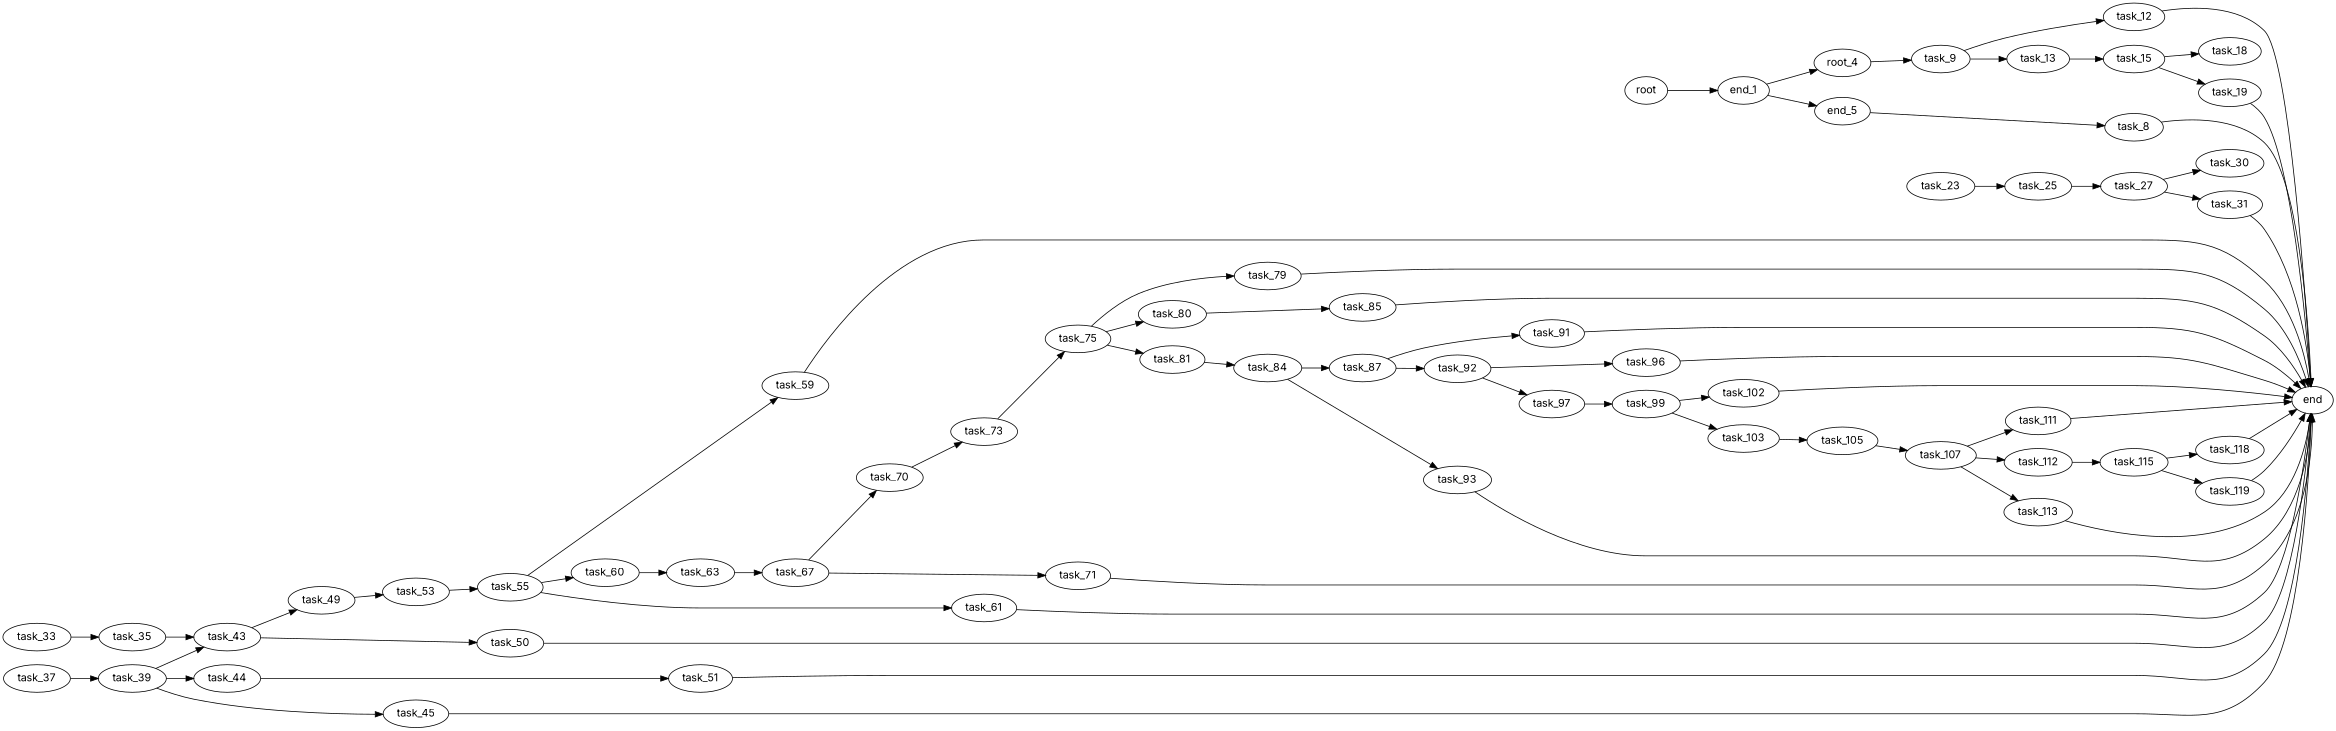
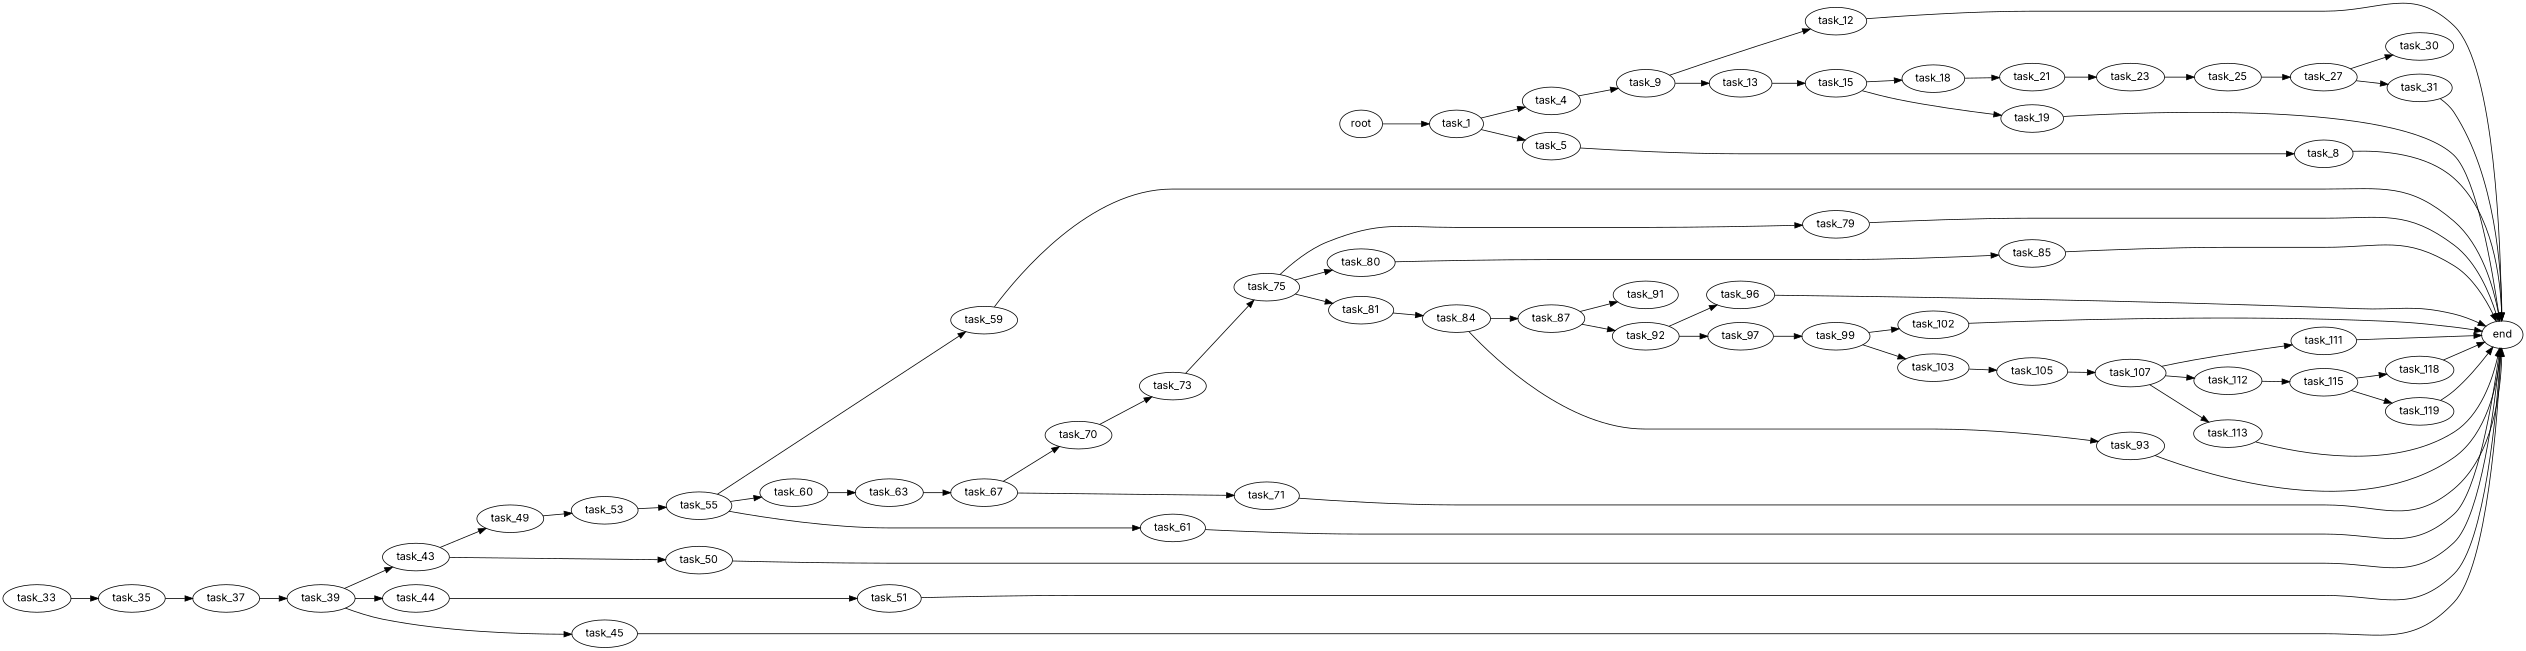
node "root_4": label "root_4" -> "task_4"
node "task_21": added
node "end_1": label "end_1" -> "task_1"
node "end_5": label "end_5" -> "task_5"
edge "task_91" -> "end": removed
edge "task_35" -> "task_43": now "task_35" -> "task_37"
